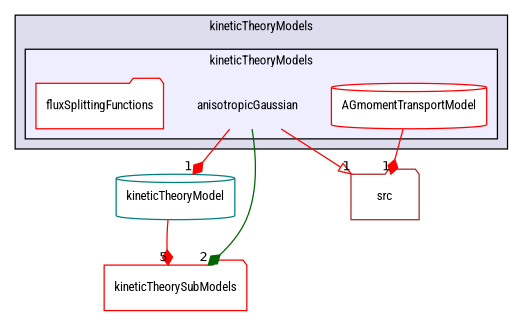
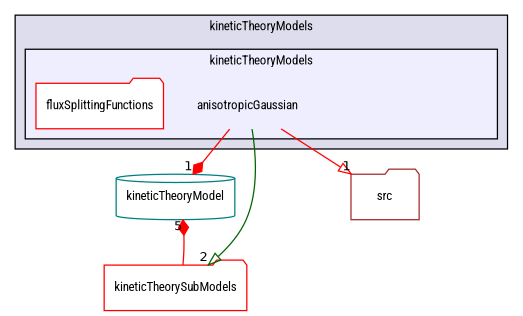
node "AGmomentTransportModel": removed
edge "anisotropicGaussian" -> "kineticTheorySubModels": arrowhead diamond -> onormal
edge "kineticTheoryModel" -> "kineticTheorySubModels": reversed
